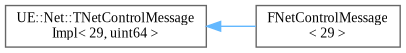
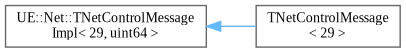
node "FNetControlMessage < 29 >": label "FNetControlMessage < 29 >" -> "TNetControlMessage < 29 >"
